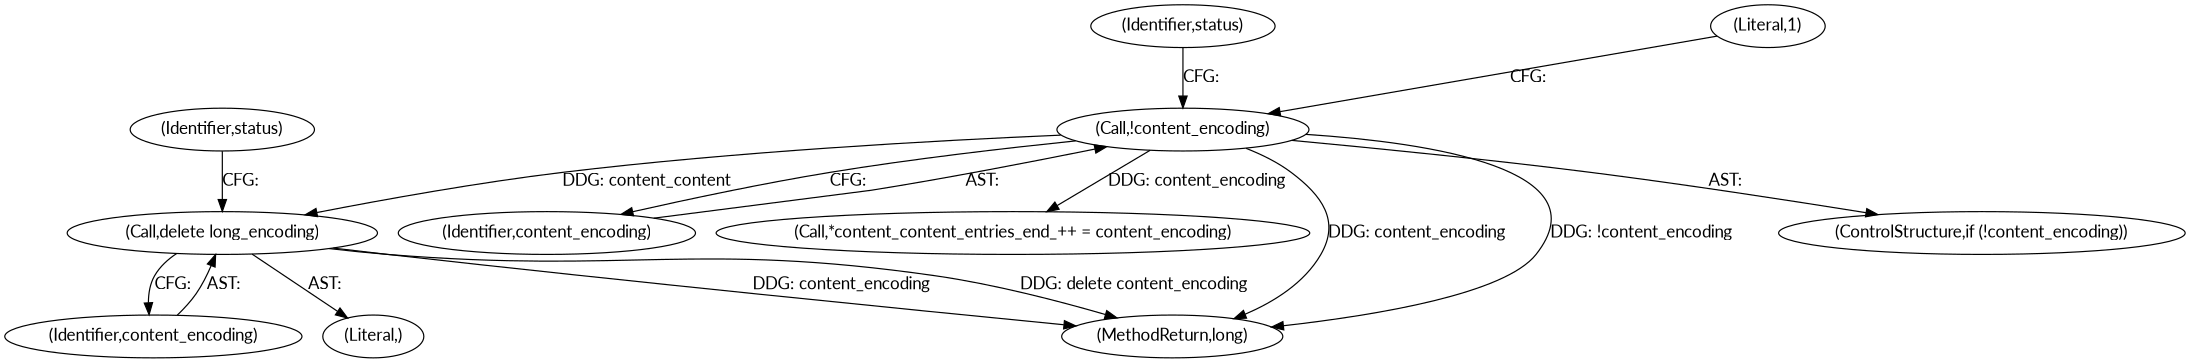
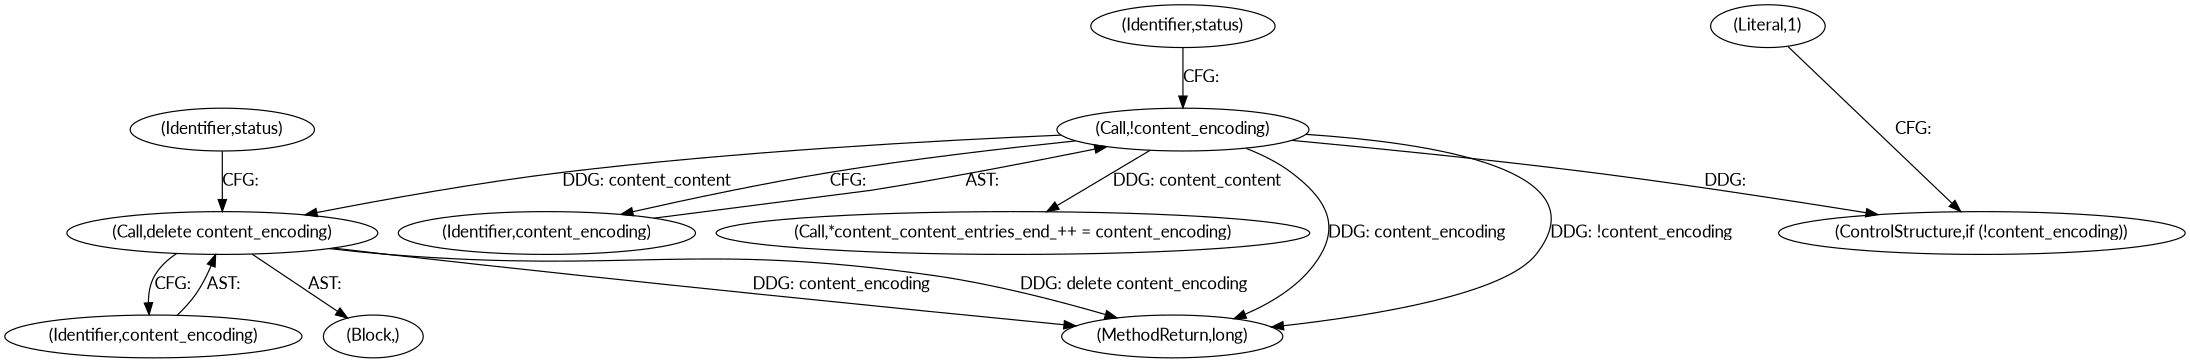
edge "(Literal,1)" -> "(Call,!content_encoding)": now "(Literal,1)" -> "(ControlStructure,if (!content_encoding))"
edge "(Call,!content_encoding)" -> "(Call,*content_content_entries_end_++ = content_encoding)": label "DDG: content_encoding" -> "DDG: content_content"
edge "(Call,!content_encoding)" -> "(ControlStructure,if (!content_encoding))": label "AST: " -> "DDG: "
node "(Call,delete long_encoding)": label "(Call,delete long_encoding)" -> "(Call,delete content_encoding)"
node "(Literal,)": label "(Literal,)" -> "(Block,)"
